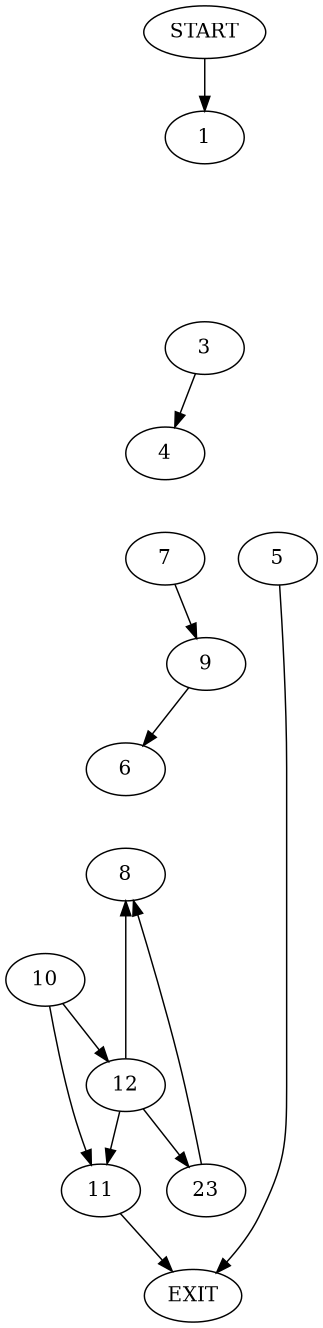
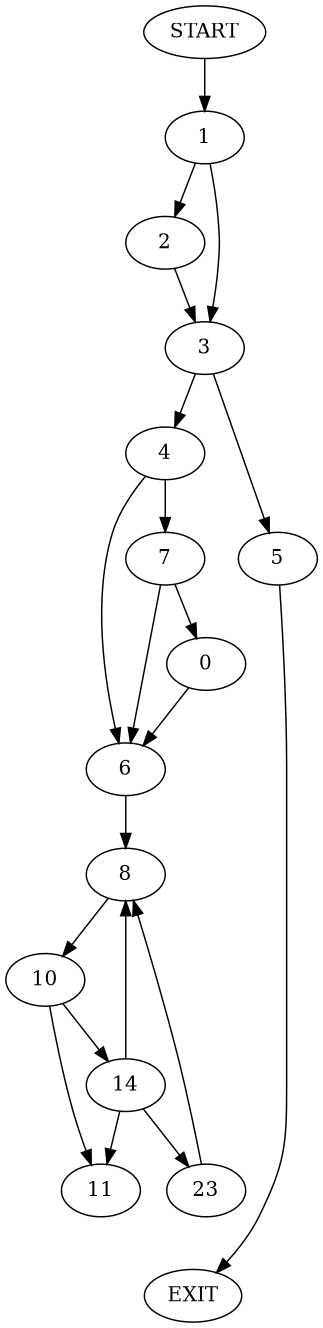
edge "1" -> "3": added
node "2": added
edge "3" -> "5": added
edge "4" -> "7": added
edge "4" -> "6": added
edge "7" -> "6": added
node "9": label "9" -> "0"
edge "6" -> "8": added
edge "8" -> "10": added
node "12": label "12" -> "14"
edge "11" -> "EXIT": removed
